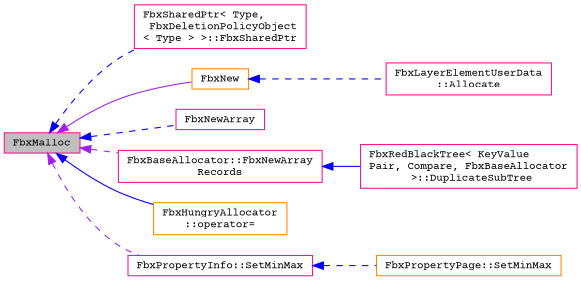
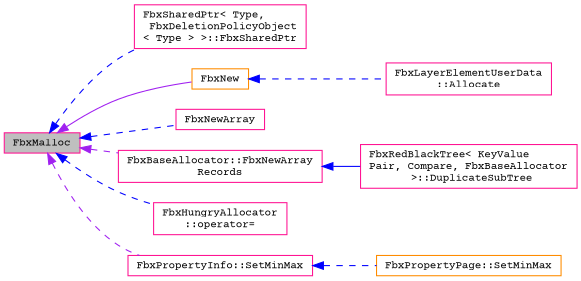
edge "FbxHungryAllocator ::operator=" -> "FbxMalloc": style solid -> dashed
node "FbxHungryAllocator ::operator=": color darkorange -> deeppink
